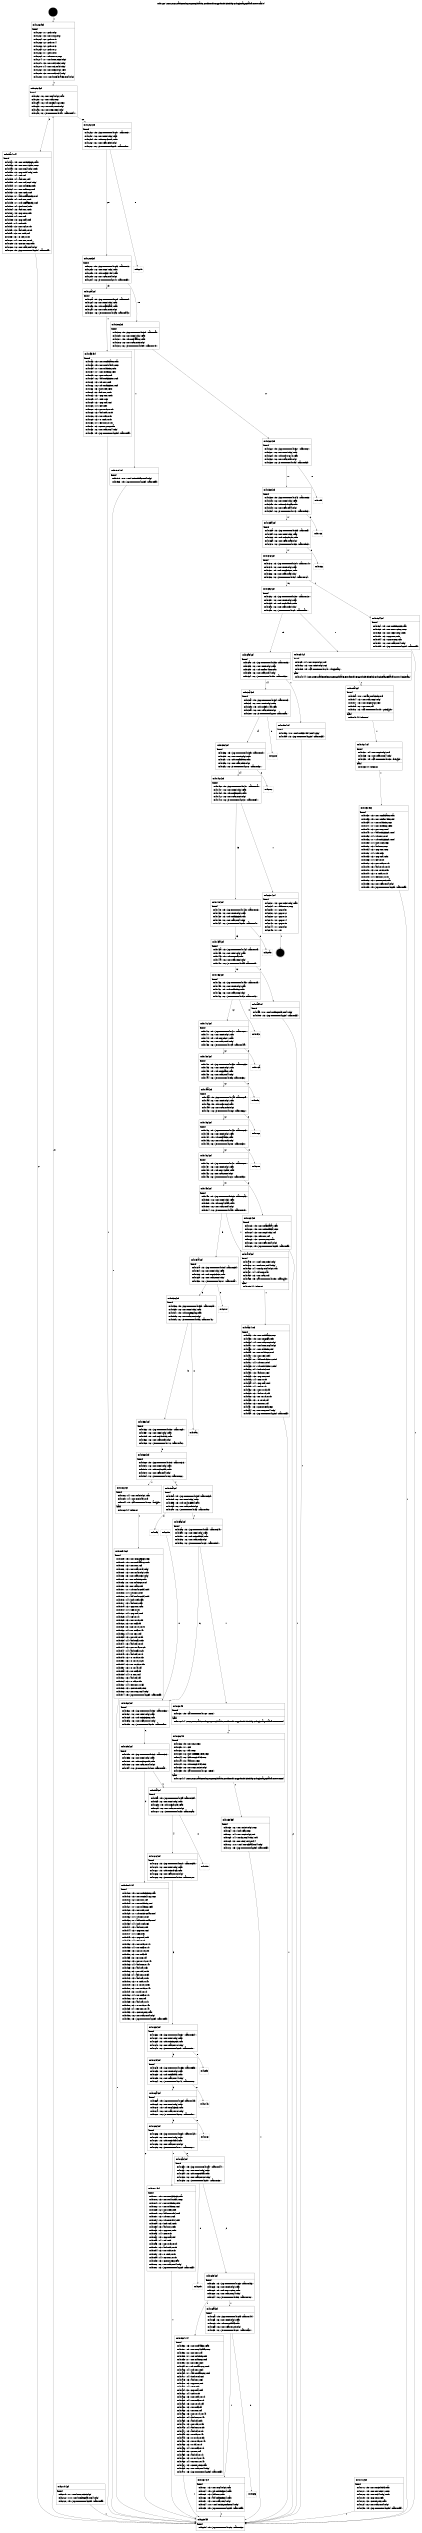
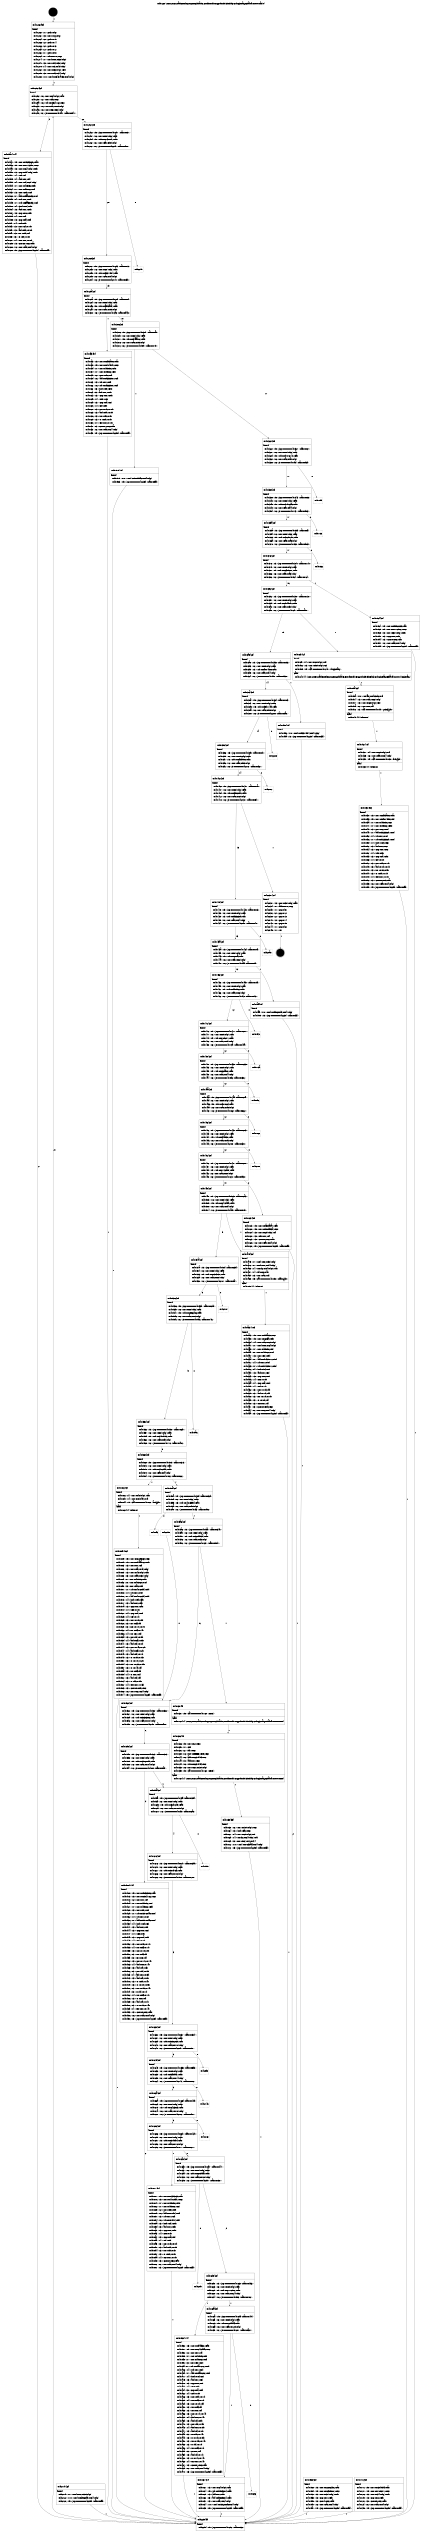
edge "0x4012ce [28]" -> "0x401306 [28]": now "0x4012ea [28]" -> "0x401306 [28]"
node "0x401988 [30]": added
